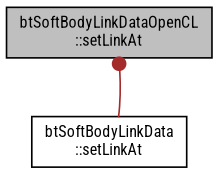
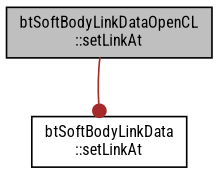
edge "btSoftBodyLinkData ::setLinkAt" -> "btSoftBodyLinkDataOpenCL ::setLinkAt": reversed
